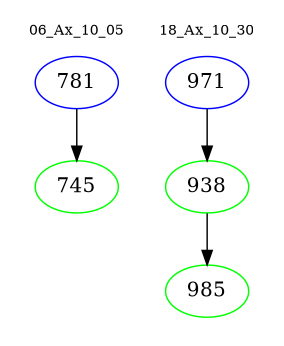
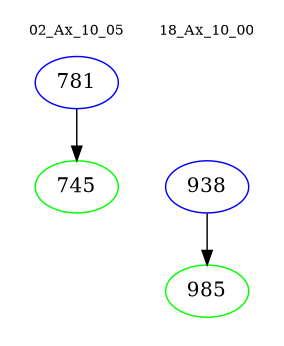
cluster "06_Ax_10_05": label "06_Ax_10_05" -> "02_Ax_10_05"
cluster "18_Ax_10_30": label "18_Ax_10_30" -> "18_Ax_10_00"
node "971": removed
node "938": color green -> blue
